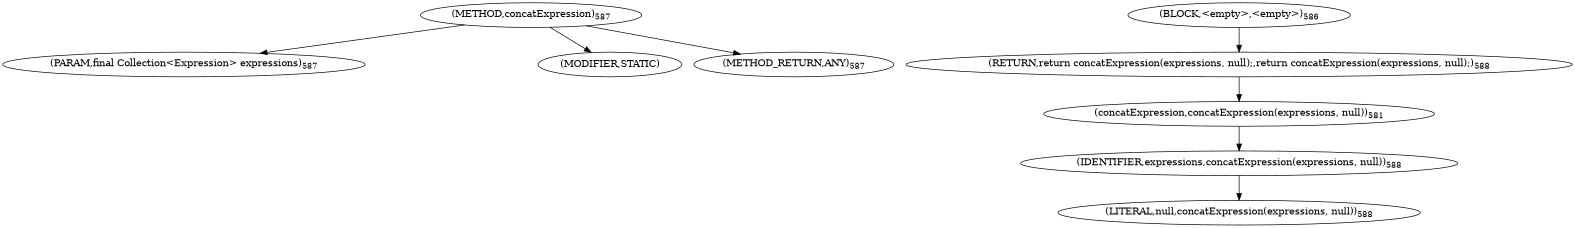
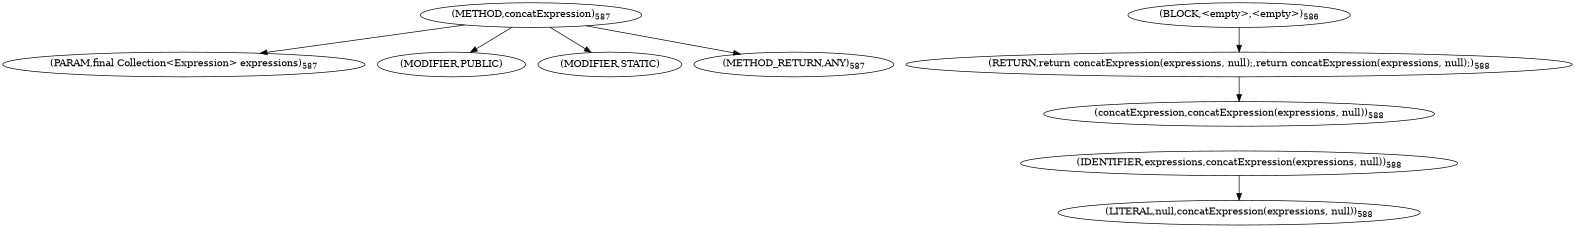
node "(MODIFIER,PUBLIC)": added
node "(concatExpression,concatExpression(expressions, null))": text "581" -> "588"
edge "(concatExpression,concatExpression(expressions, null))" -> "(IDENTIFIER,expressions,concatExpression(expressions, null))": removed
